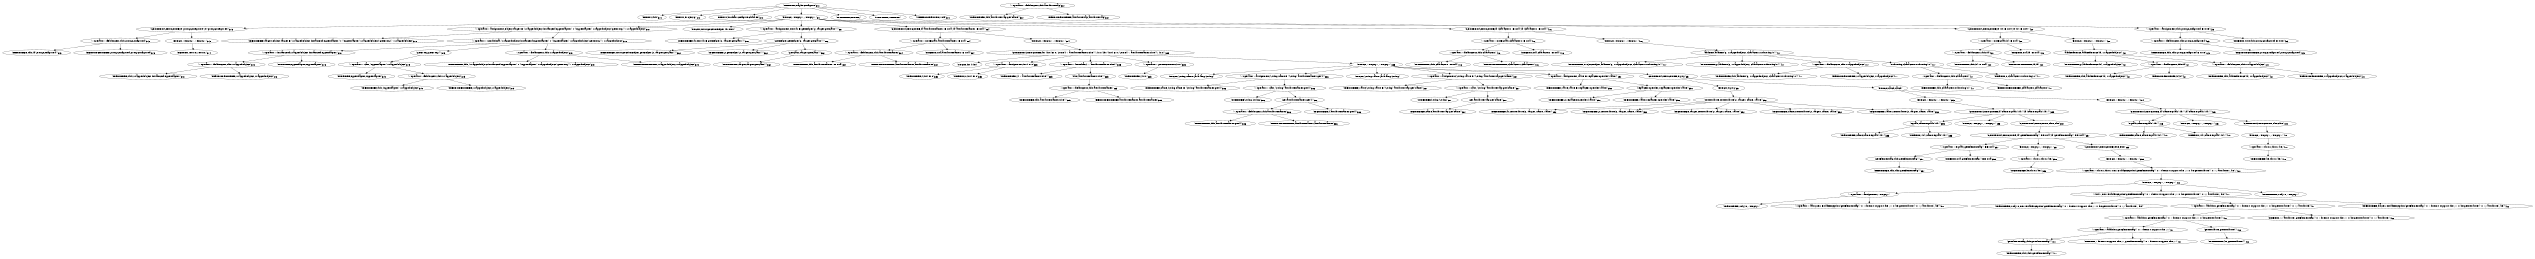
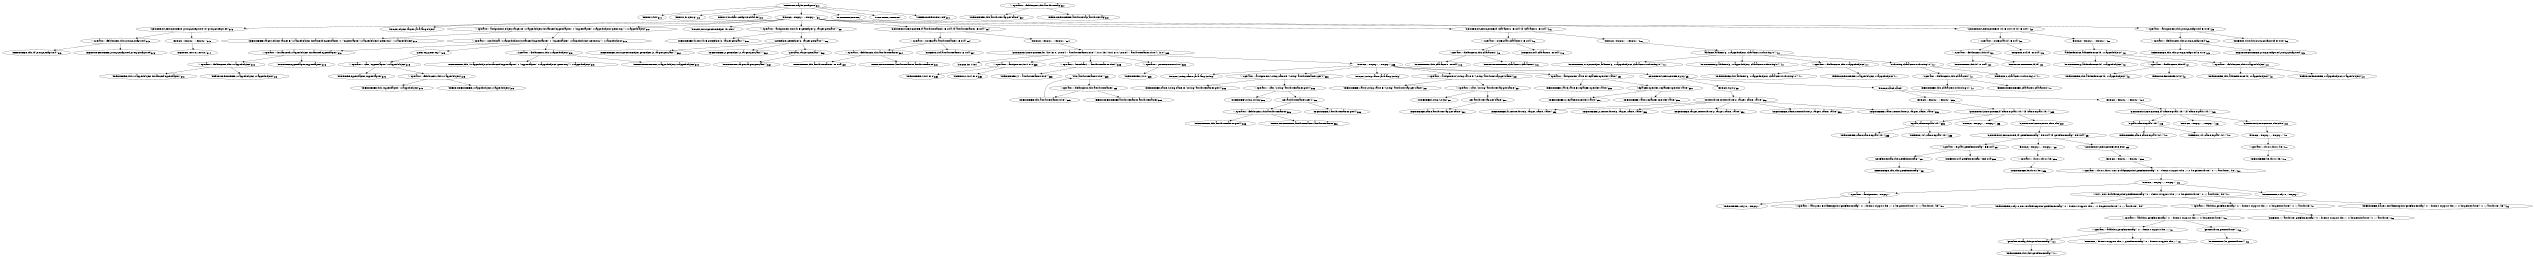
node "(LOCAL,Object target: java.lang.Object)": added
edge "(<operator>.lessThan,i < attributeNames.size())" -> "(size,attributeNames.size())": now "(IDENTIFIER,this,attributeNames.size())" -> "(size,attributeNames.size())"
